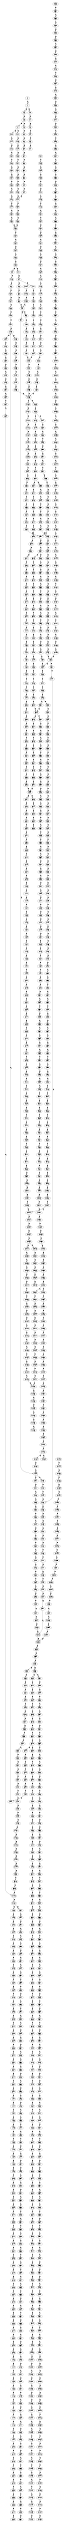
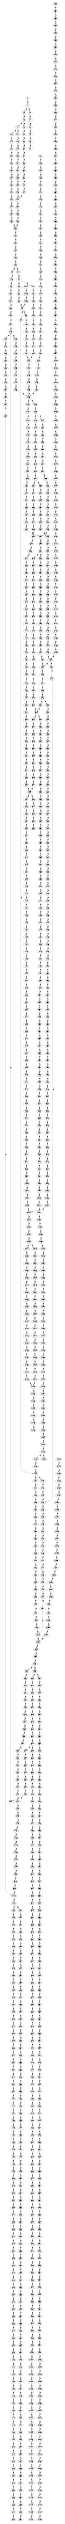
edge "S1072" -> "S1081": now "S1075" -> "S1081"
